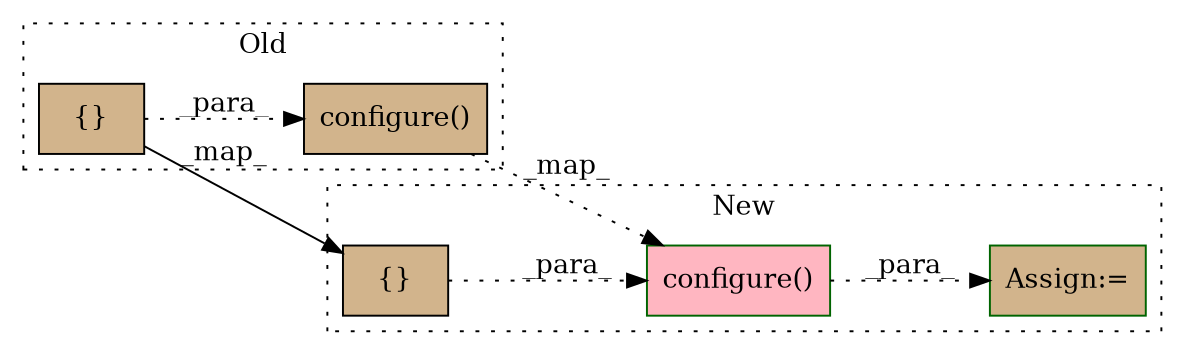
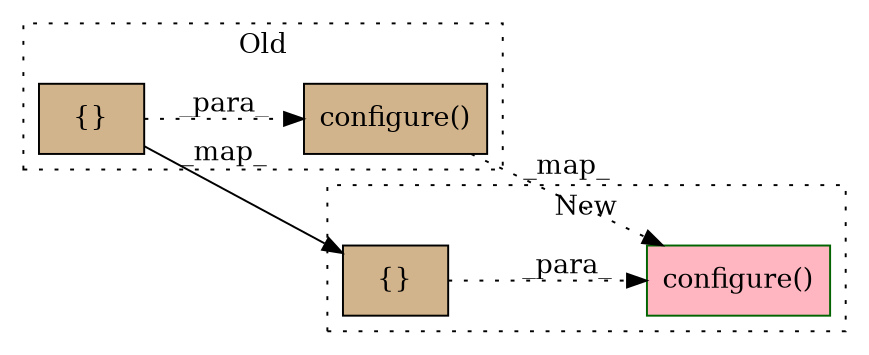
node "Assign:=": removed
